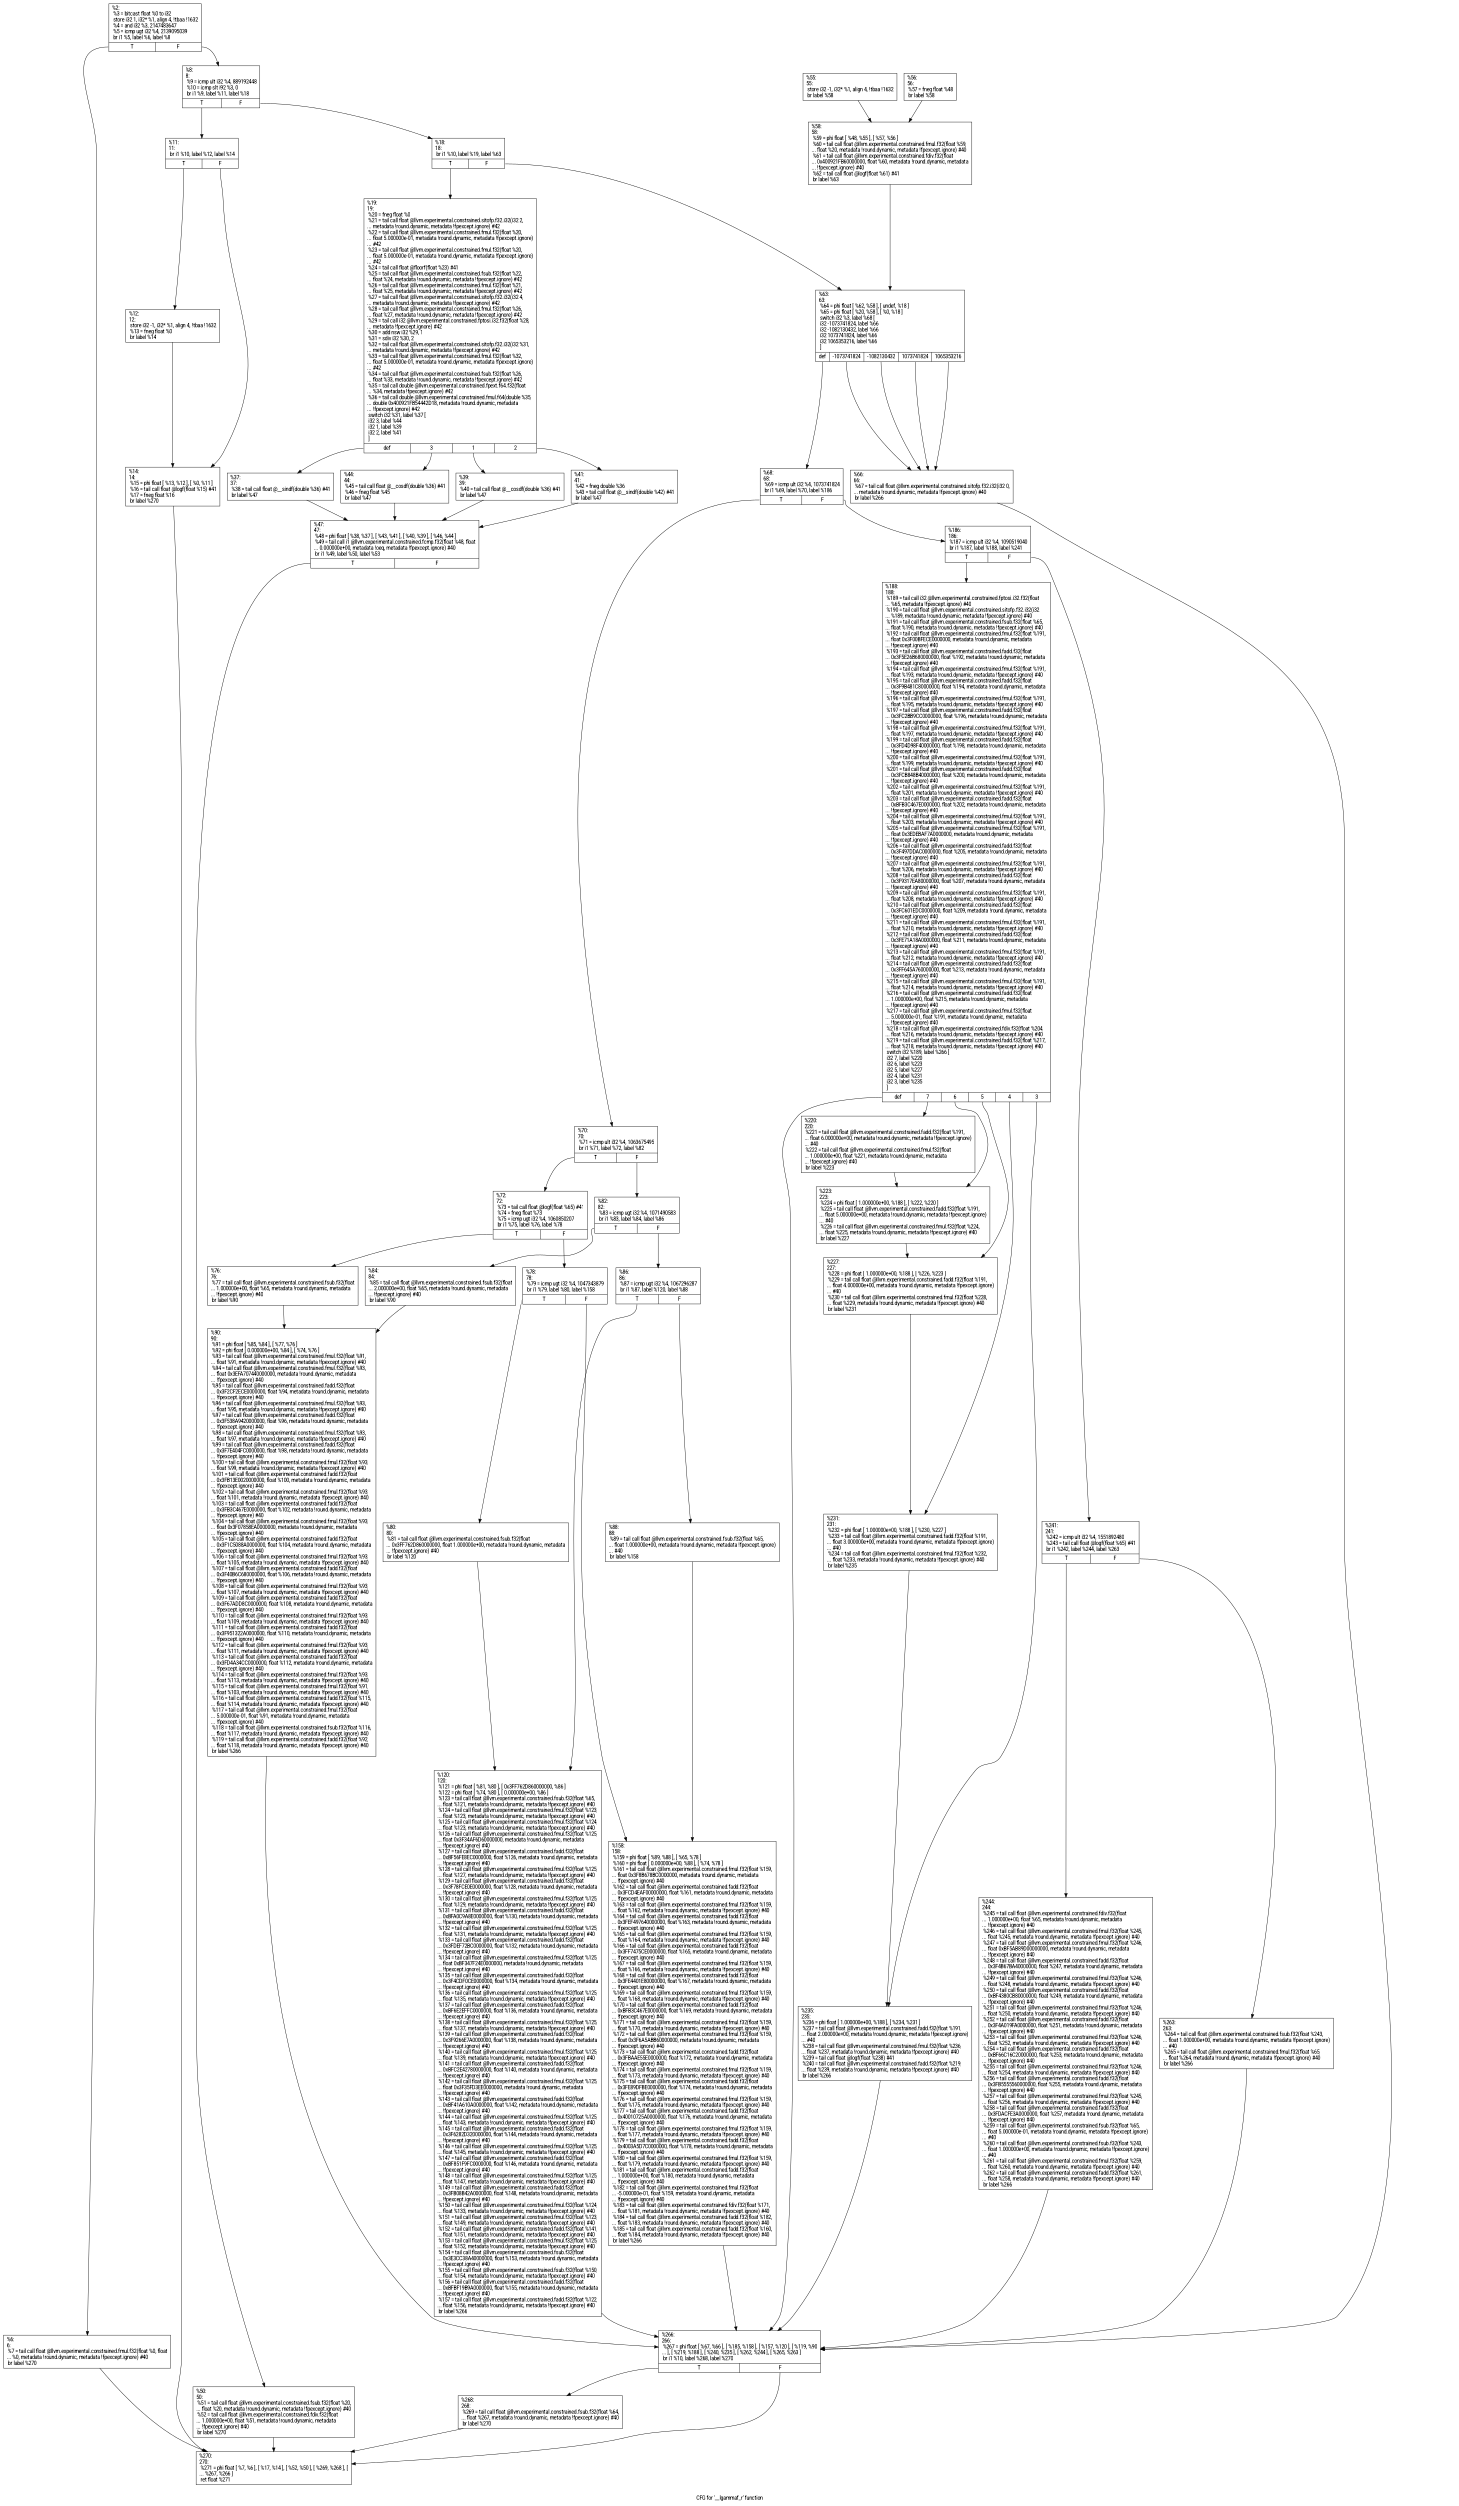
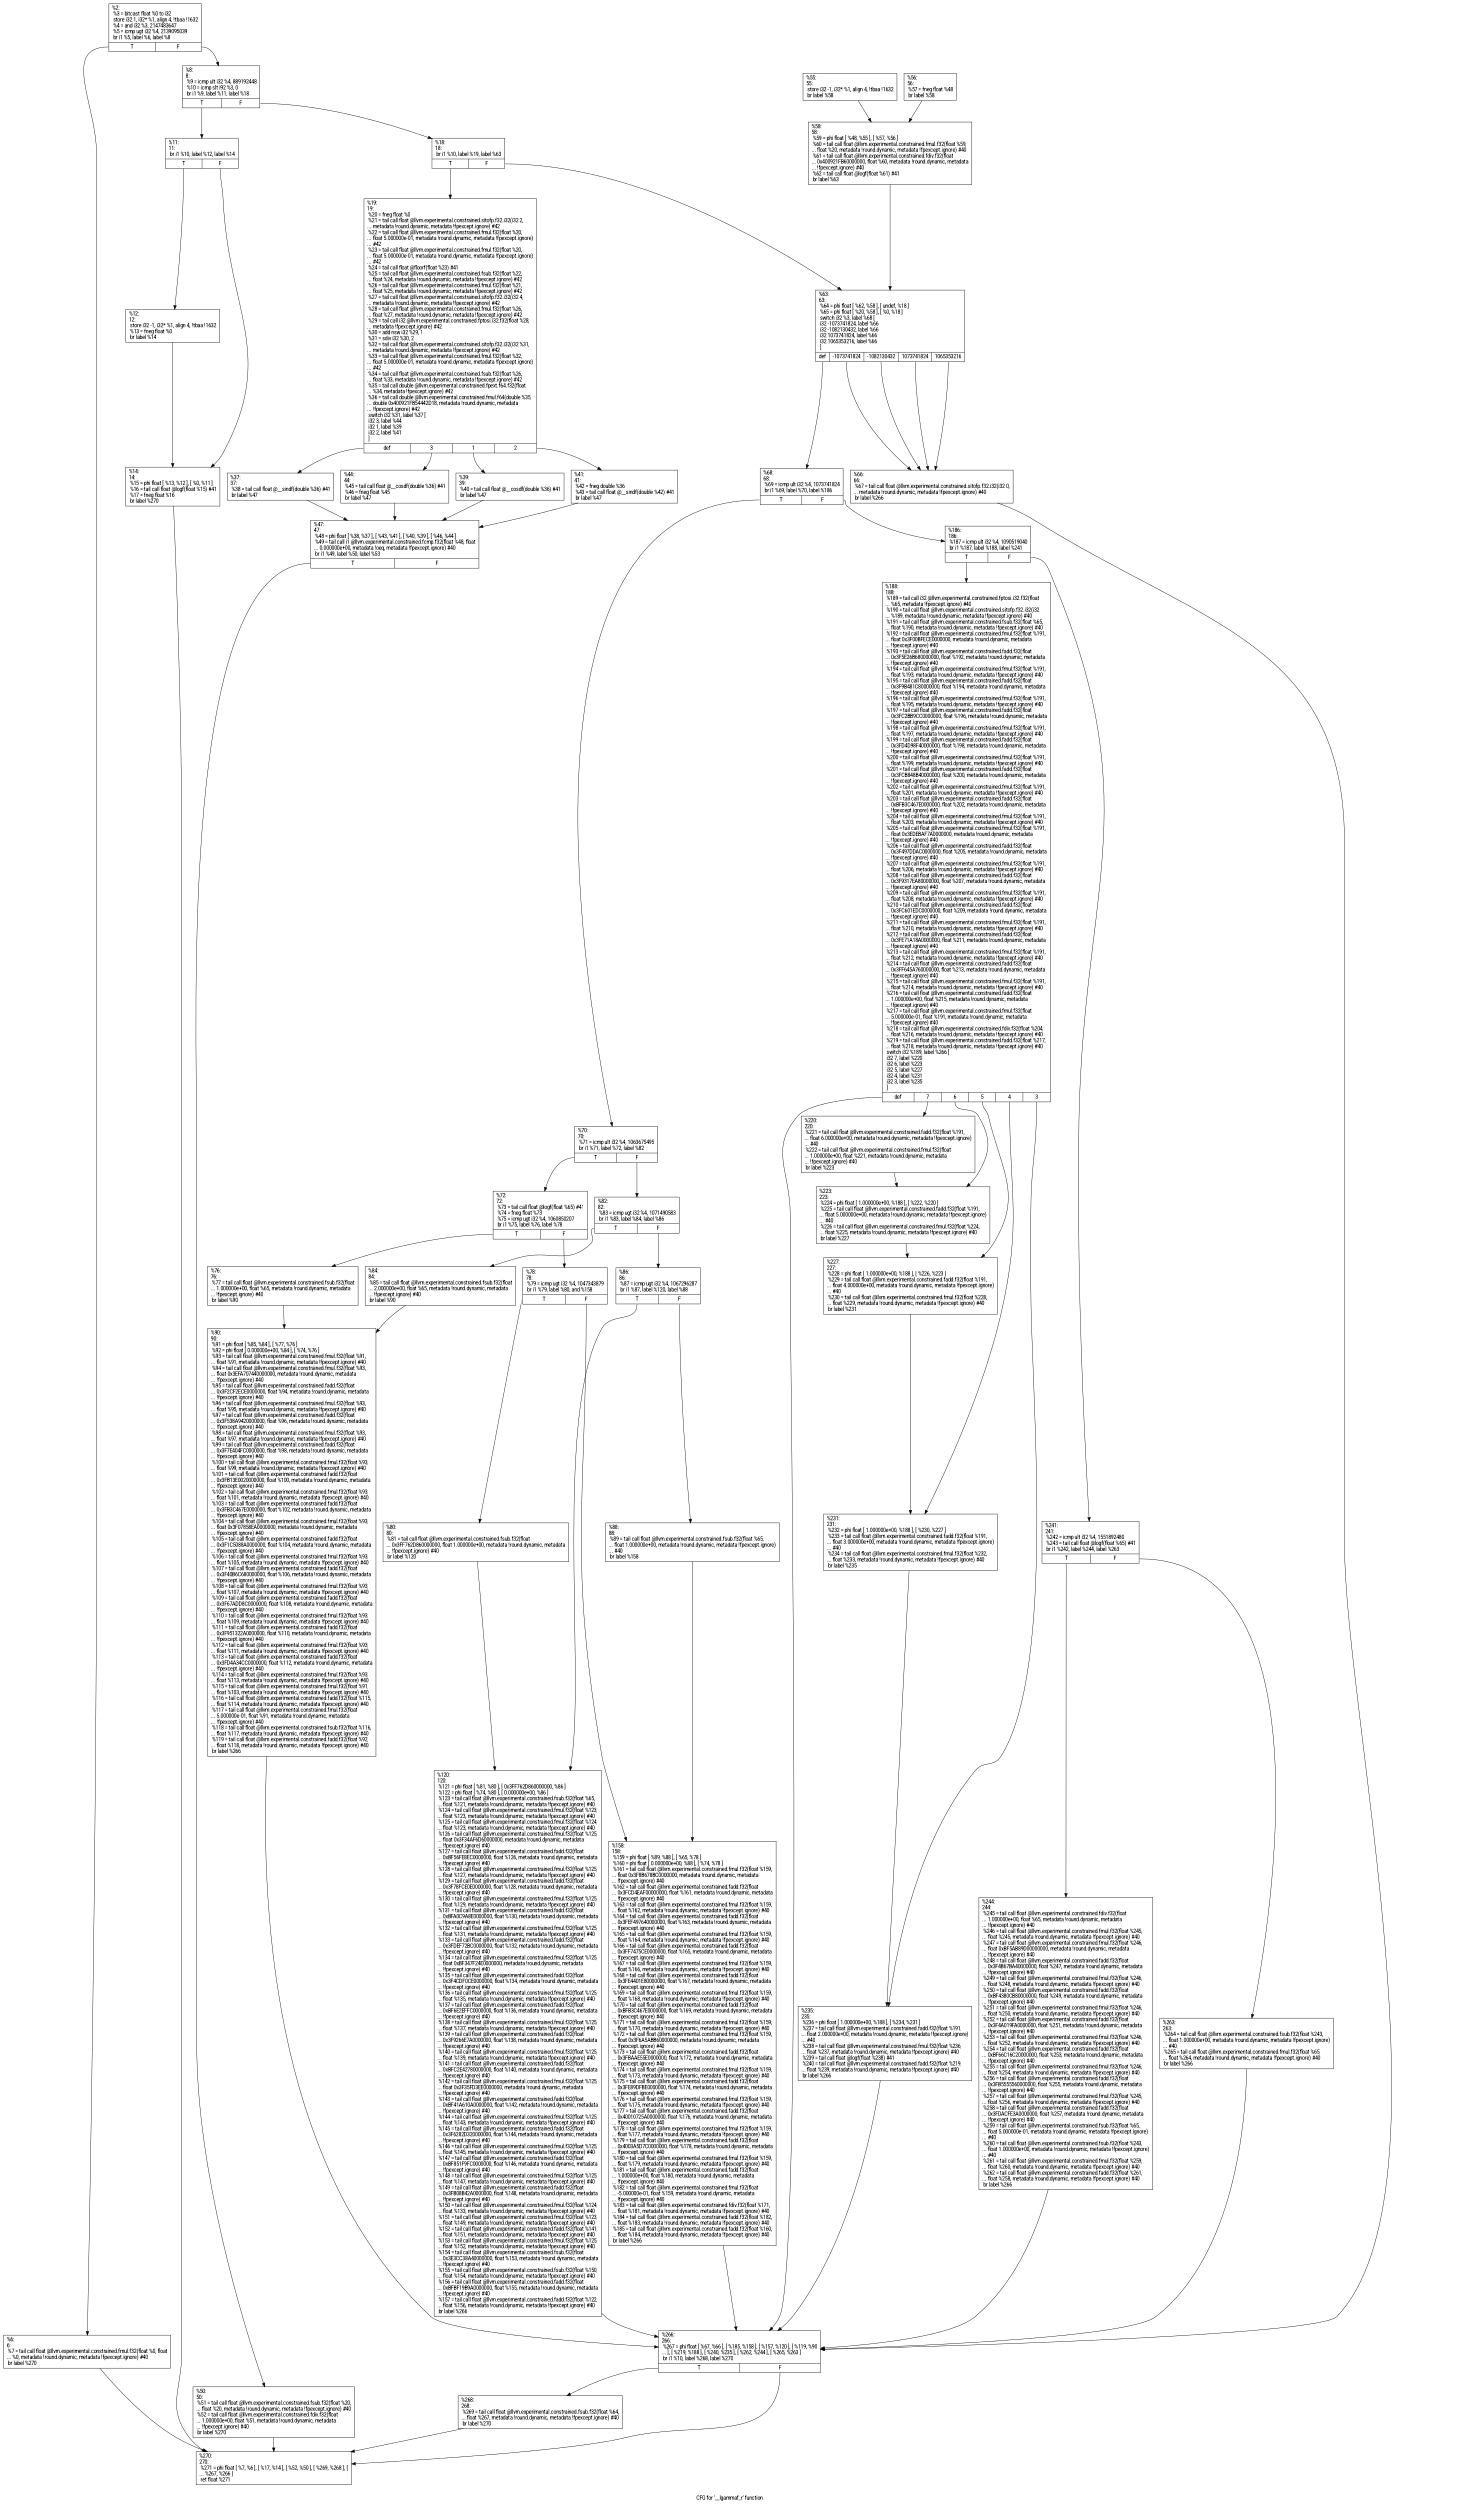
node "%78:": text "br i1 %79, label %80, label %158" -> "br i1 %79, label %80, and %158"
